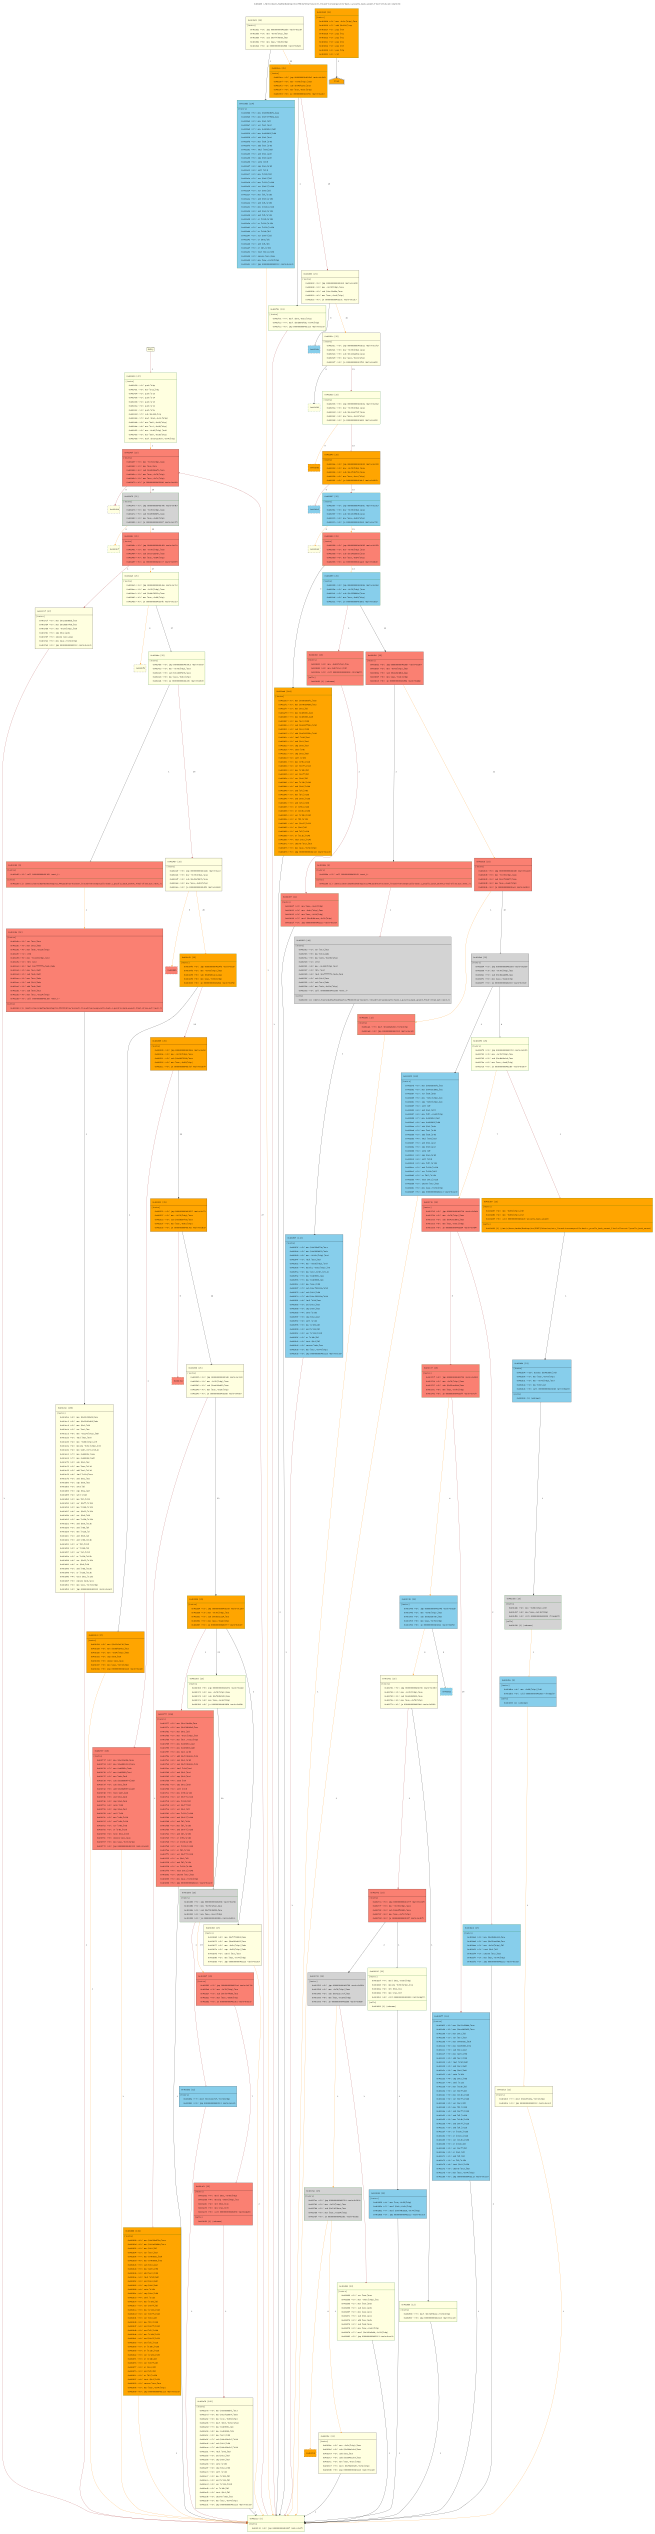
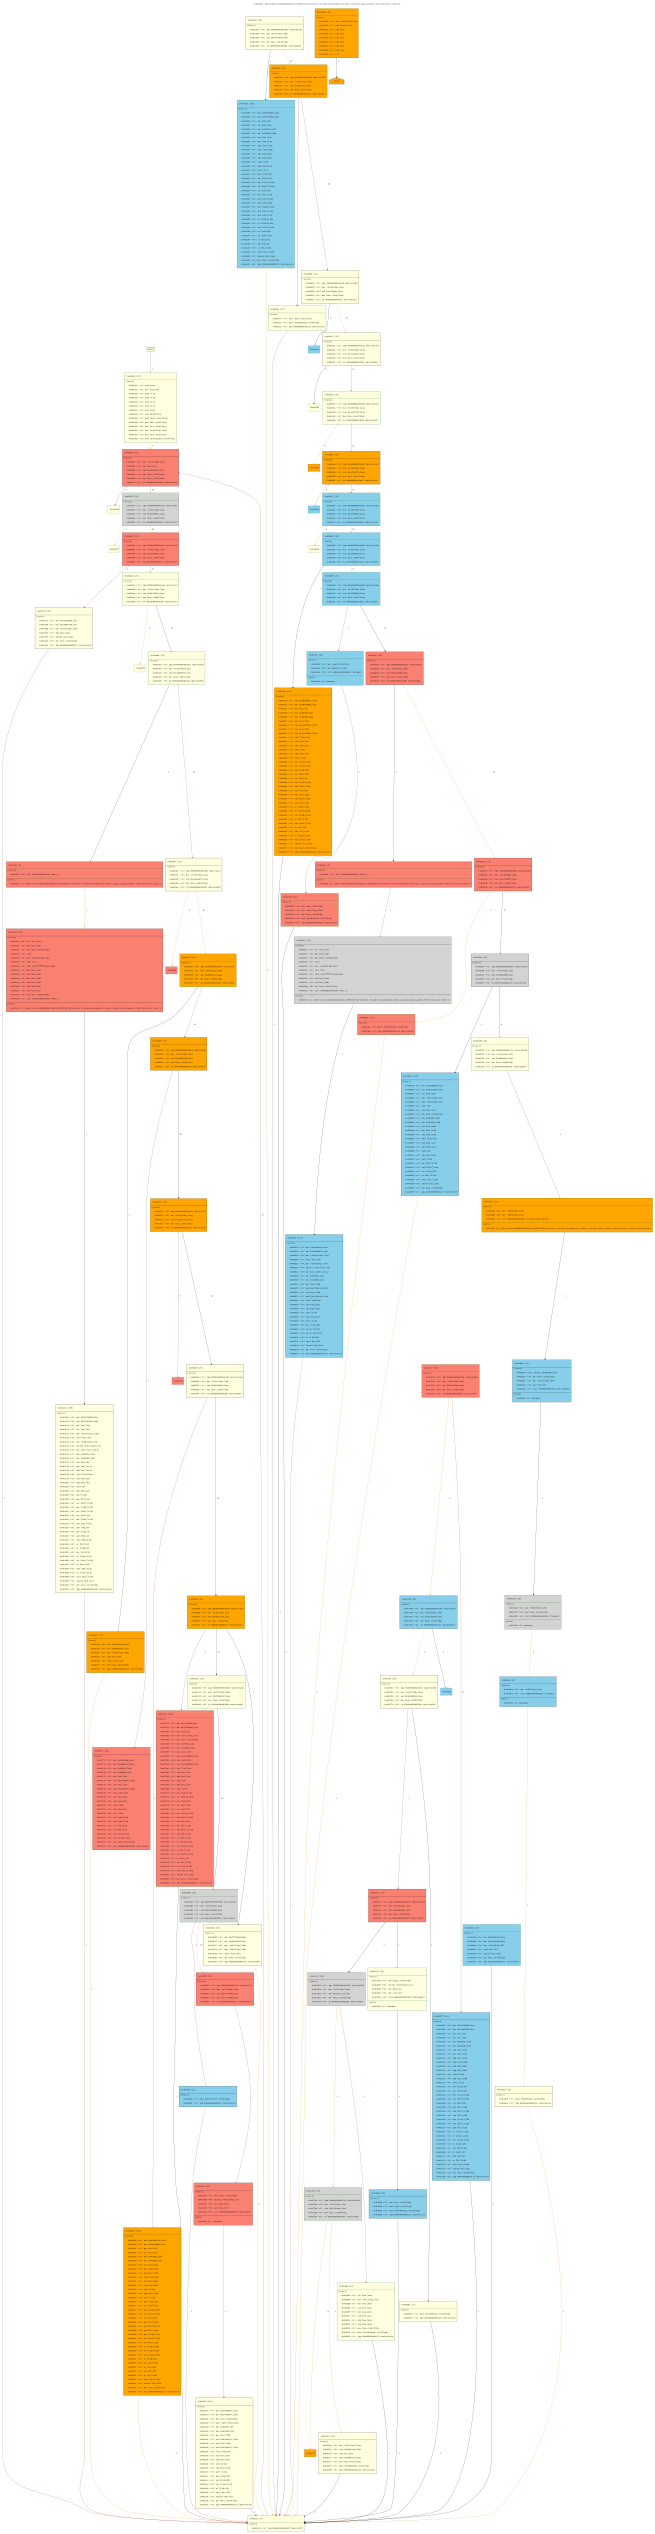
node "0x401680 [25]": fillcolor salmon -> skyblue
node "0x401802 [13]": fillcolor salmon -> skyblue
node "0x401716 [25]": removed
edge "0x401f1f [88]" -> "0x402113 [5]": removed, label "1"
